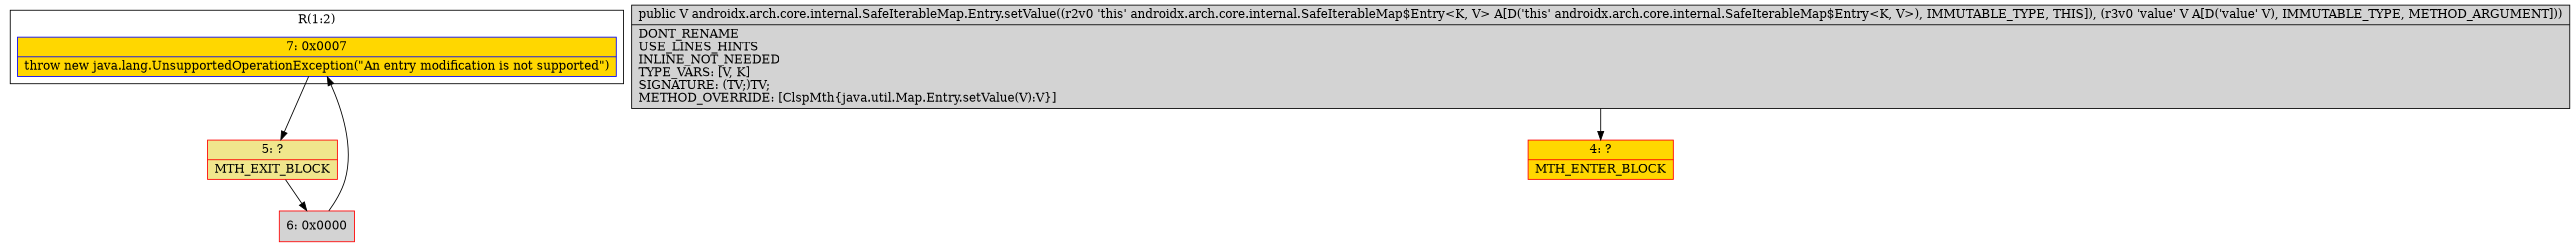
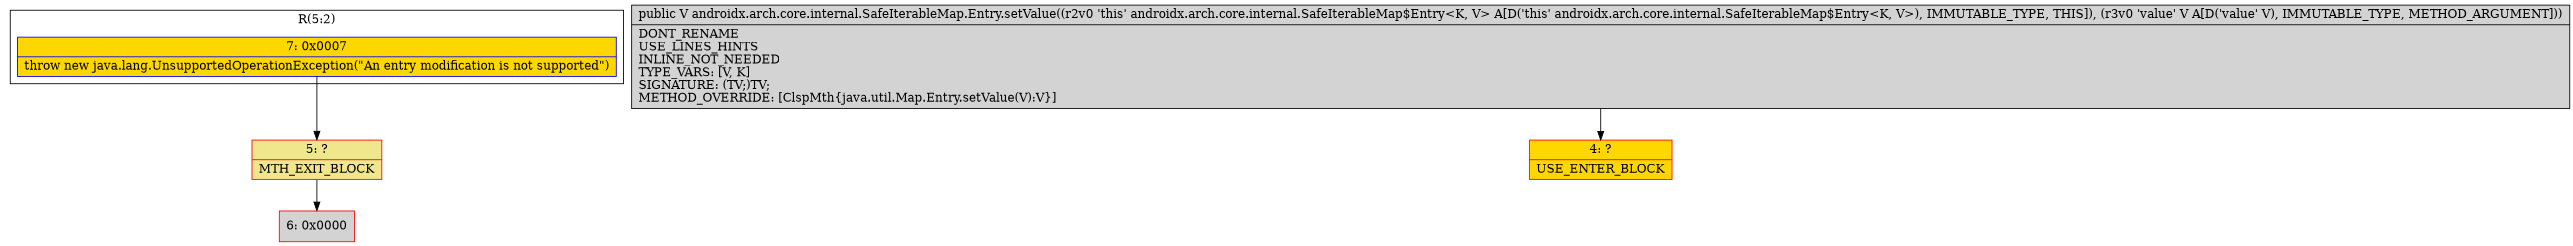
cluster "R(1:2)": label "R(1:2)" -> "R(5:2)"
edge "6: 0x0000" -> "7: 0x0007": removed
node "4: ?": text "MTH_ENTER_BLOCK" -> "USE_ENTER_BLOCK"
